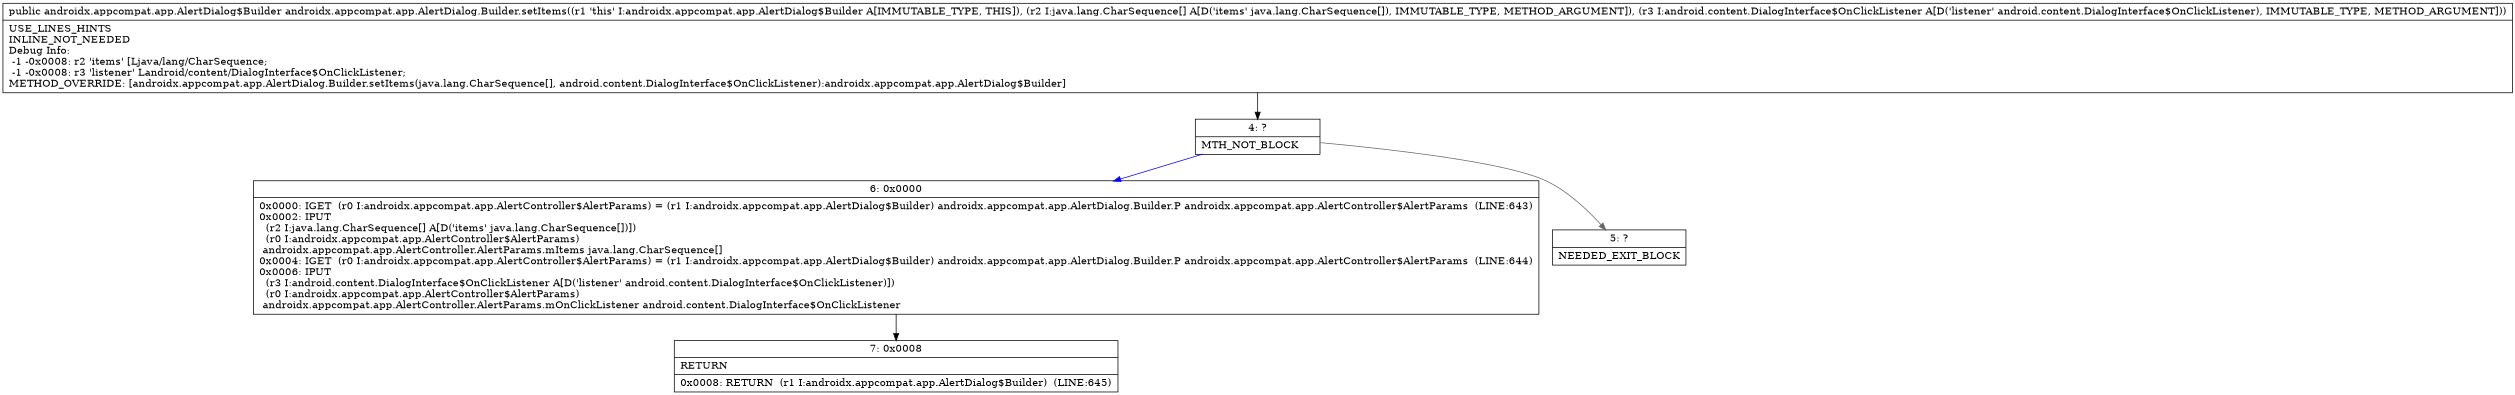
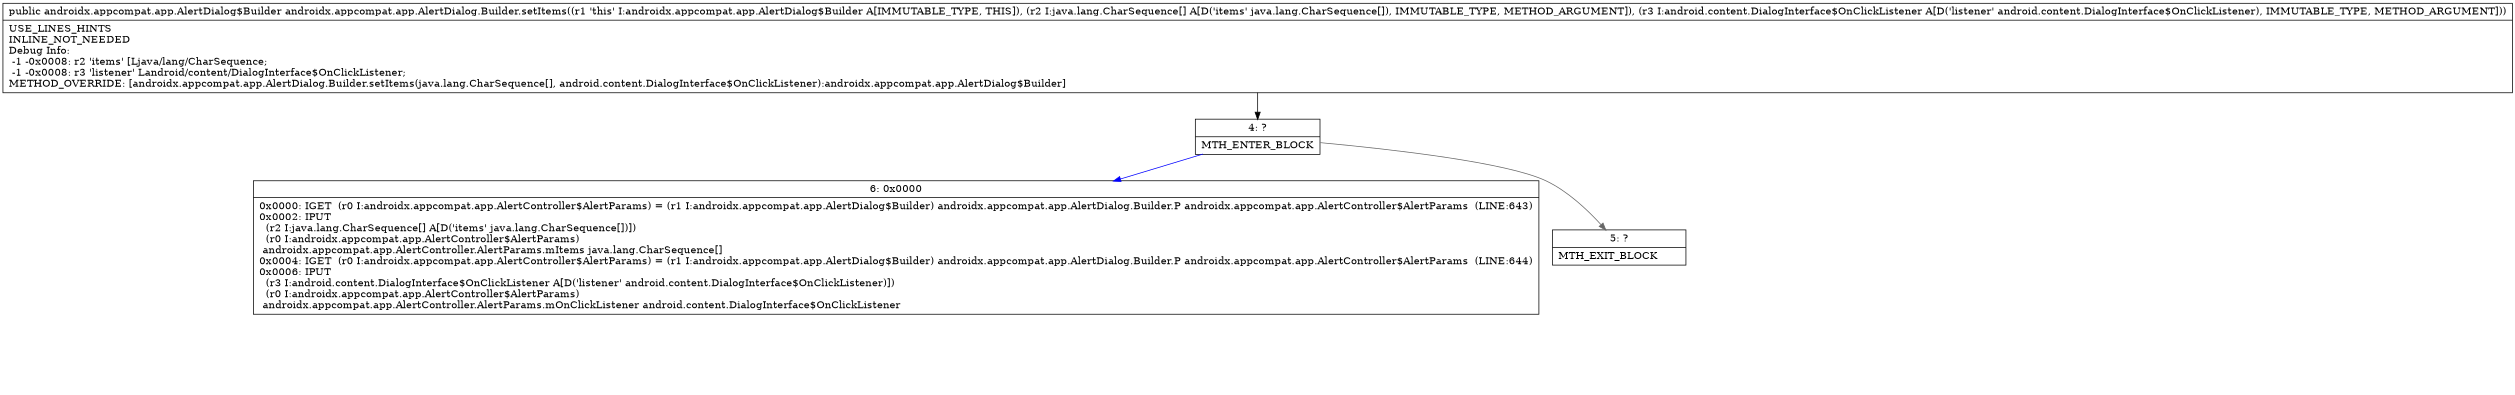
node "4: ?": text "MTH_NOT_BLOCK" -> "MTH_ENTER_BLOCK"
node "5: ?": text "NEEDED_EXIT_BLOCK" -> "MTH_EXIT_BLOCK"
node "7: 0x0008": removed
